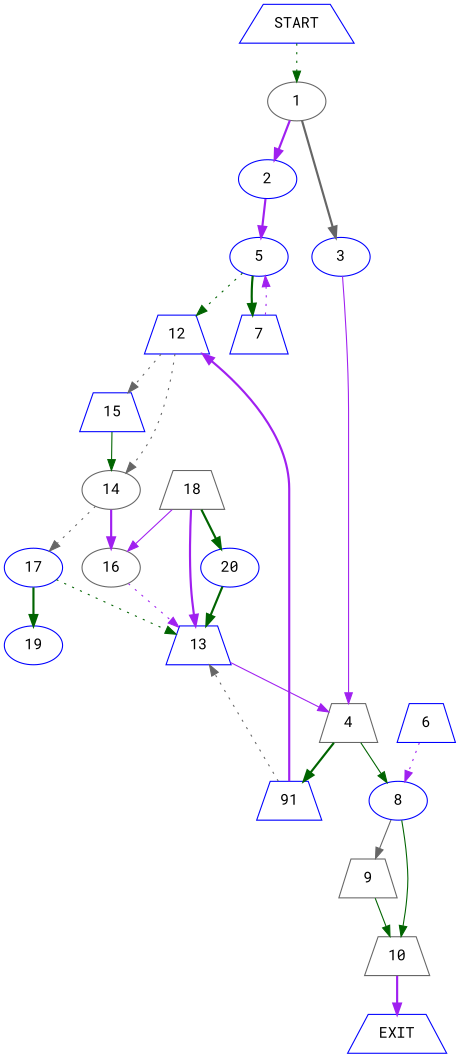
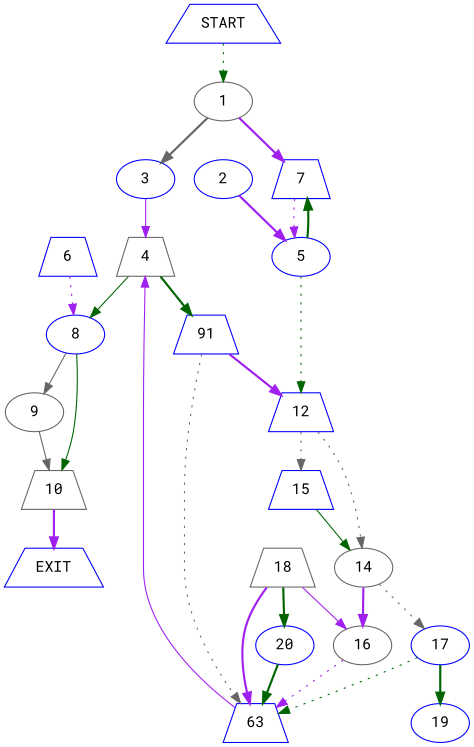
edge "1" -> "2": now "1" -> "7"
node "13": label "13" -> "63"
node "9": shape trapezium -> ellipse
edge "9" -> "10": color darkgreen -> gray40
